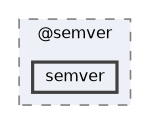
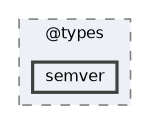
cluster "@semver": label "@semver" -> "@types"
